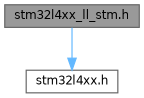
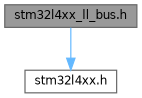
node "stm32l4xx_ll_stm.h": label "stm32l4xx_ll_stm.h" -> "stm32l4xx_ll_bus.h"
